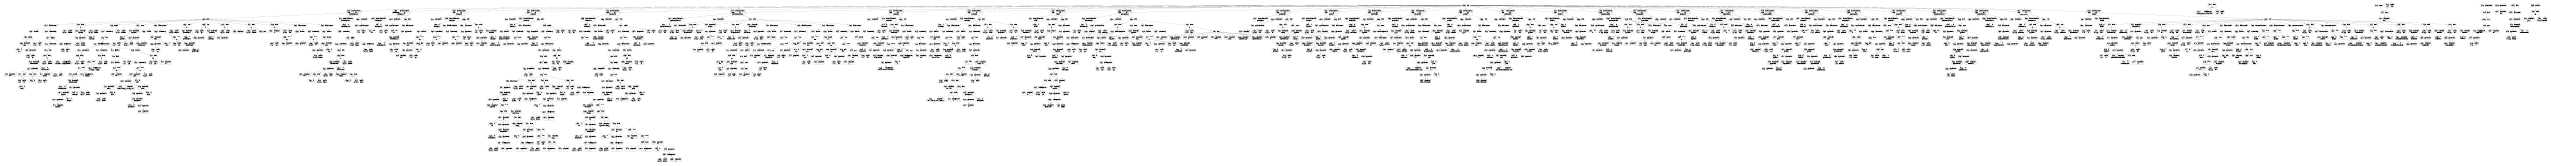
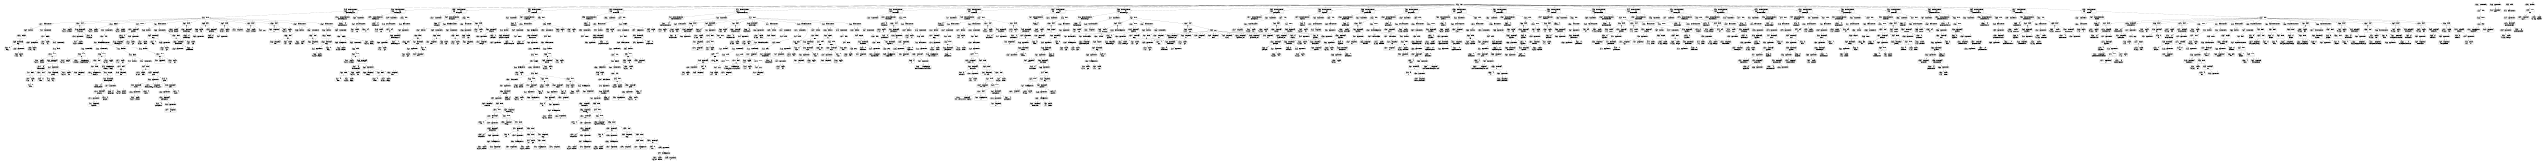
node "245807": text "ValueParameter" -> "Scope"
node "246176": removed
node "246116": added
